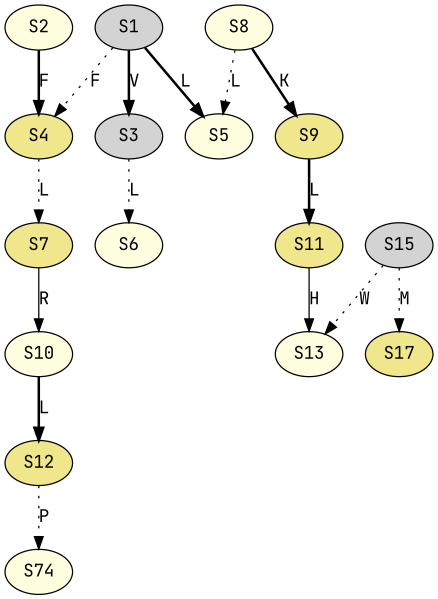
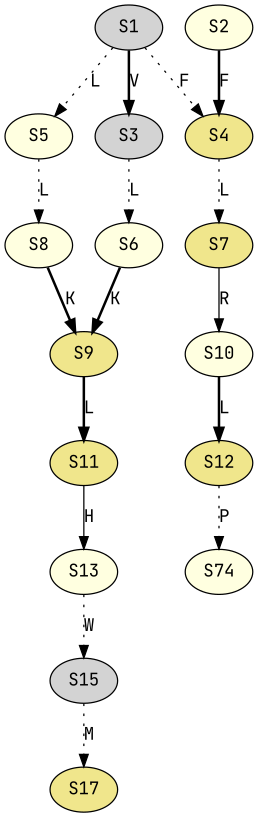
edge "S8" -> "S5": reversed
edge "S1" -> "S5": style bold -> dotted
edge "S6" -> "S9": added, label "K"
edge "S15" -> "S13": reversed
